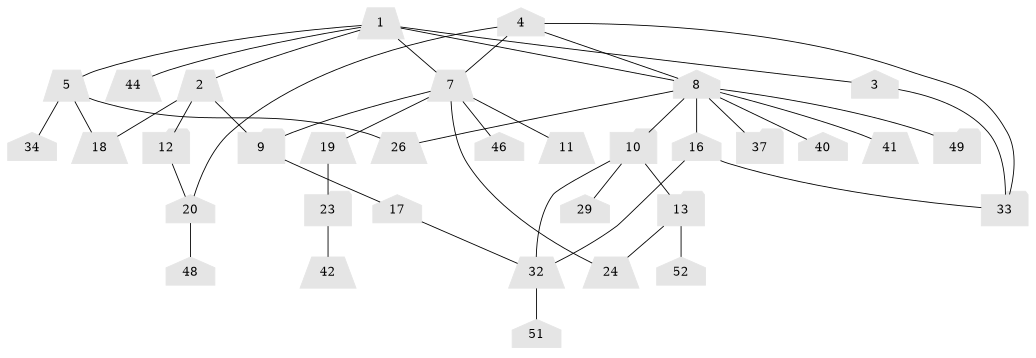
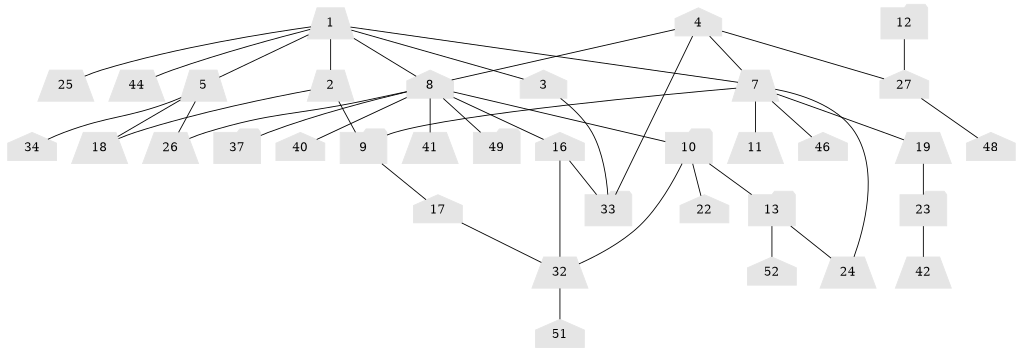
node "25": added
edge "2" -- "12": removed
node "20": label "20" -> "27"
node "29": label "29" -> "22"
